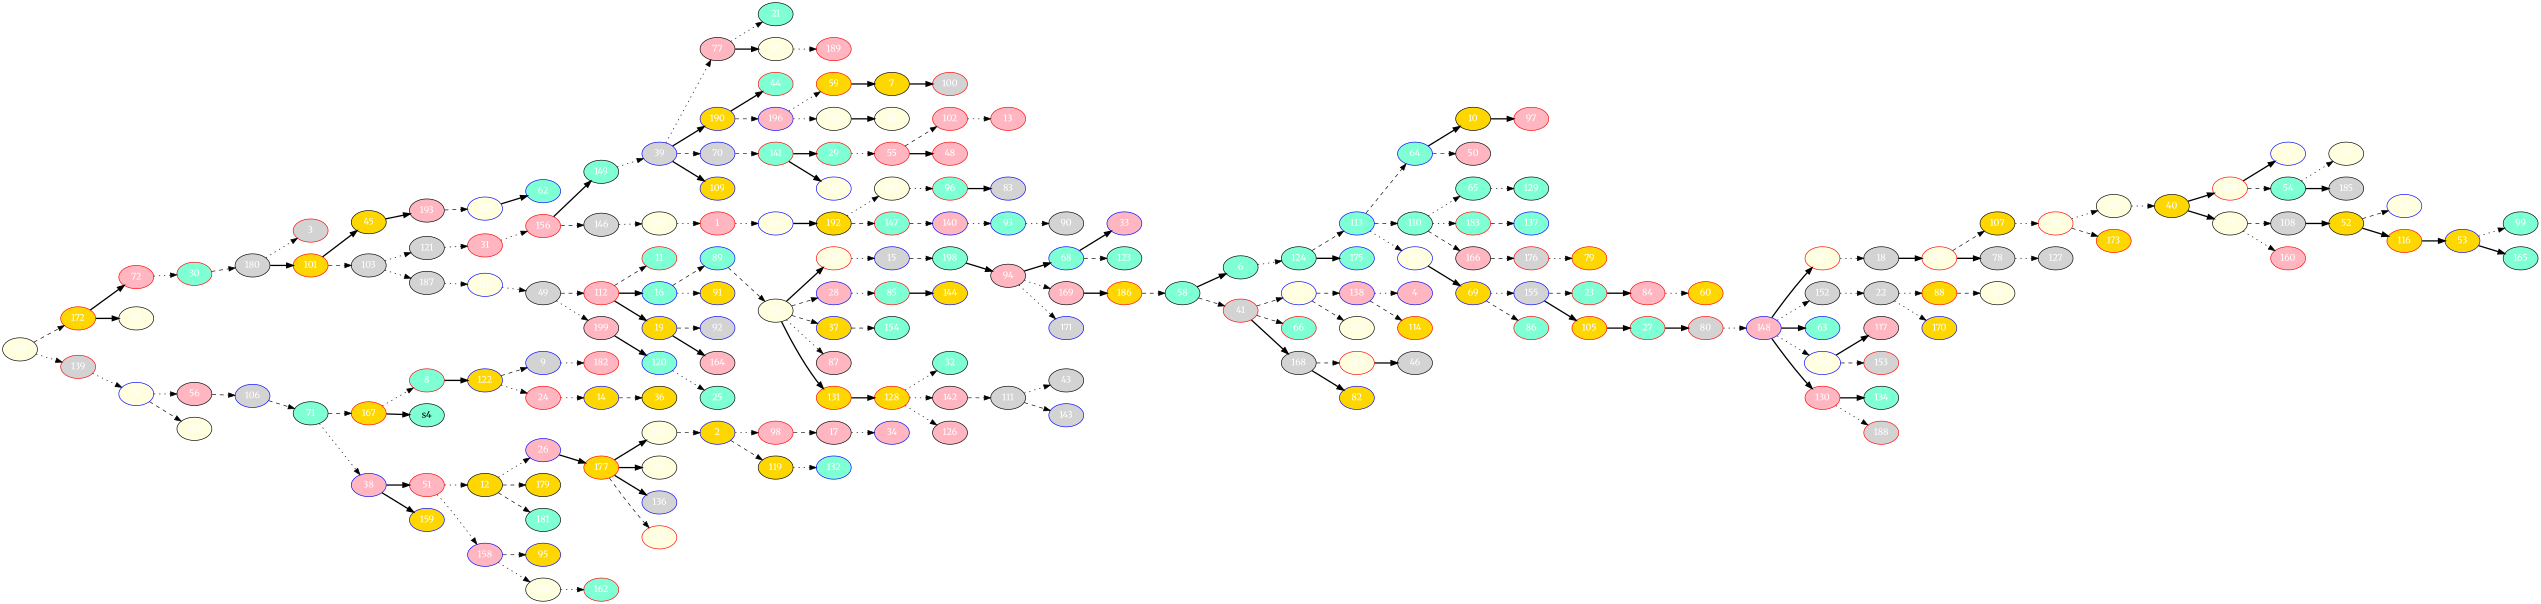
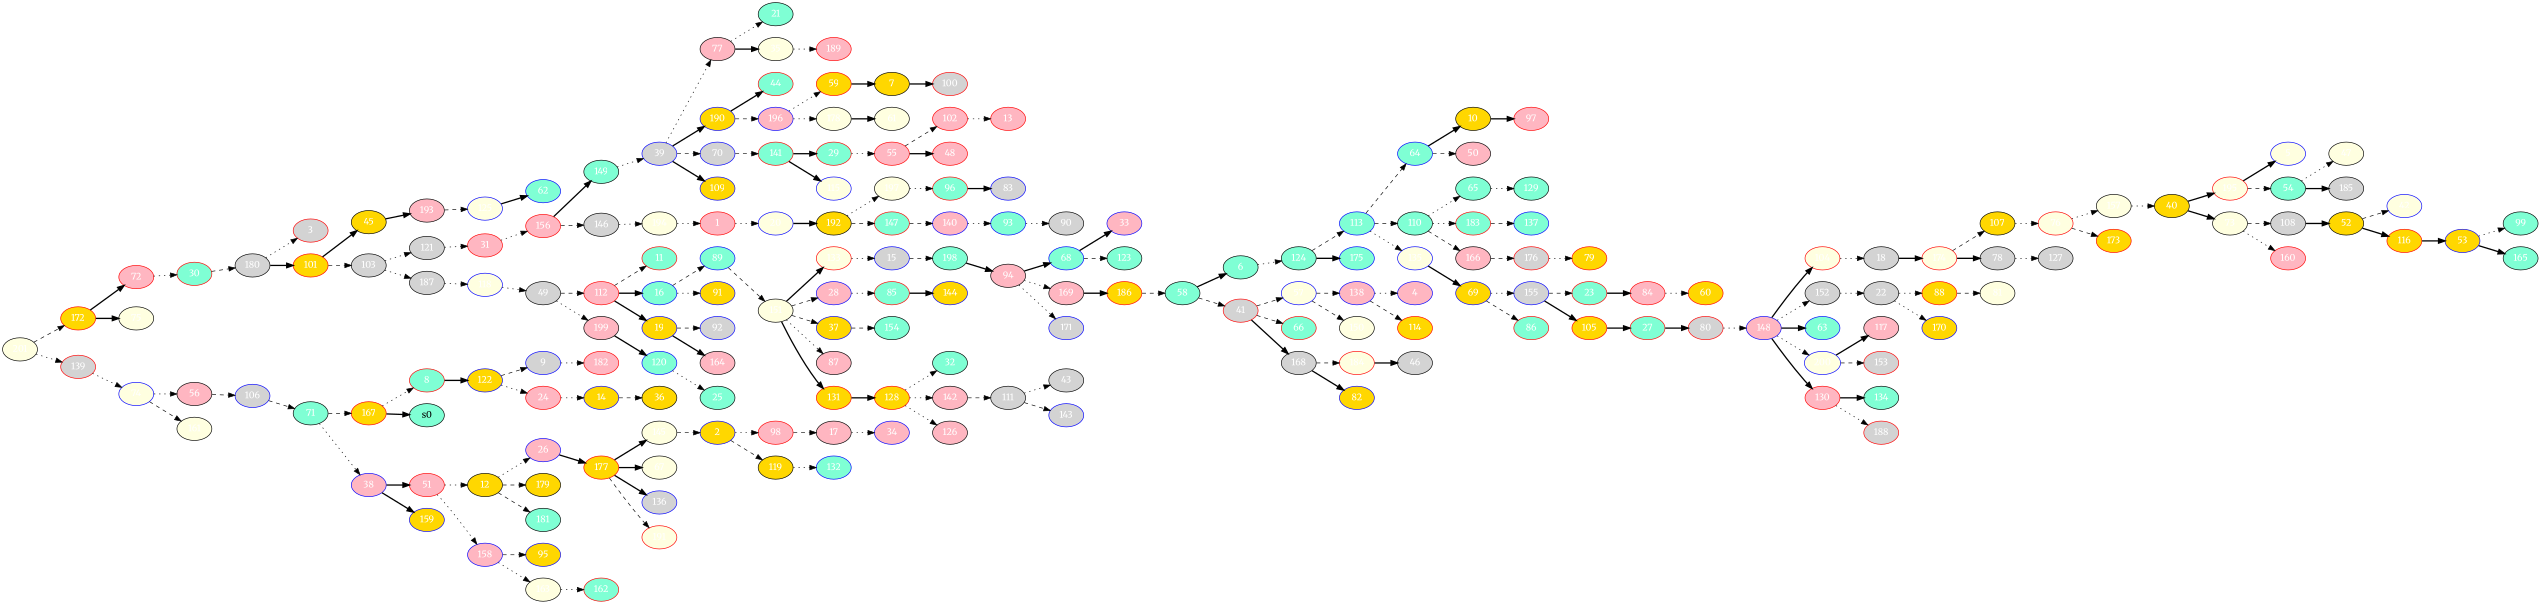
node "s4": label "s4" -> "s0"
